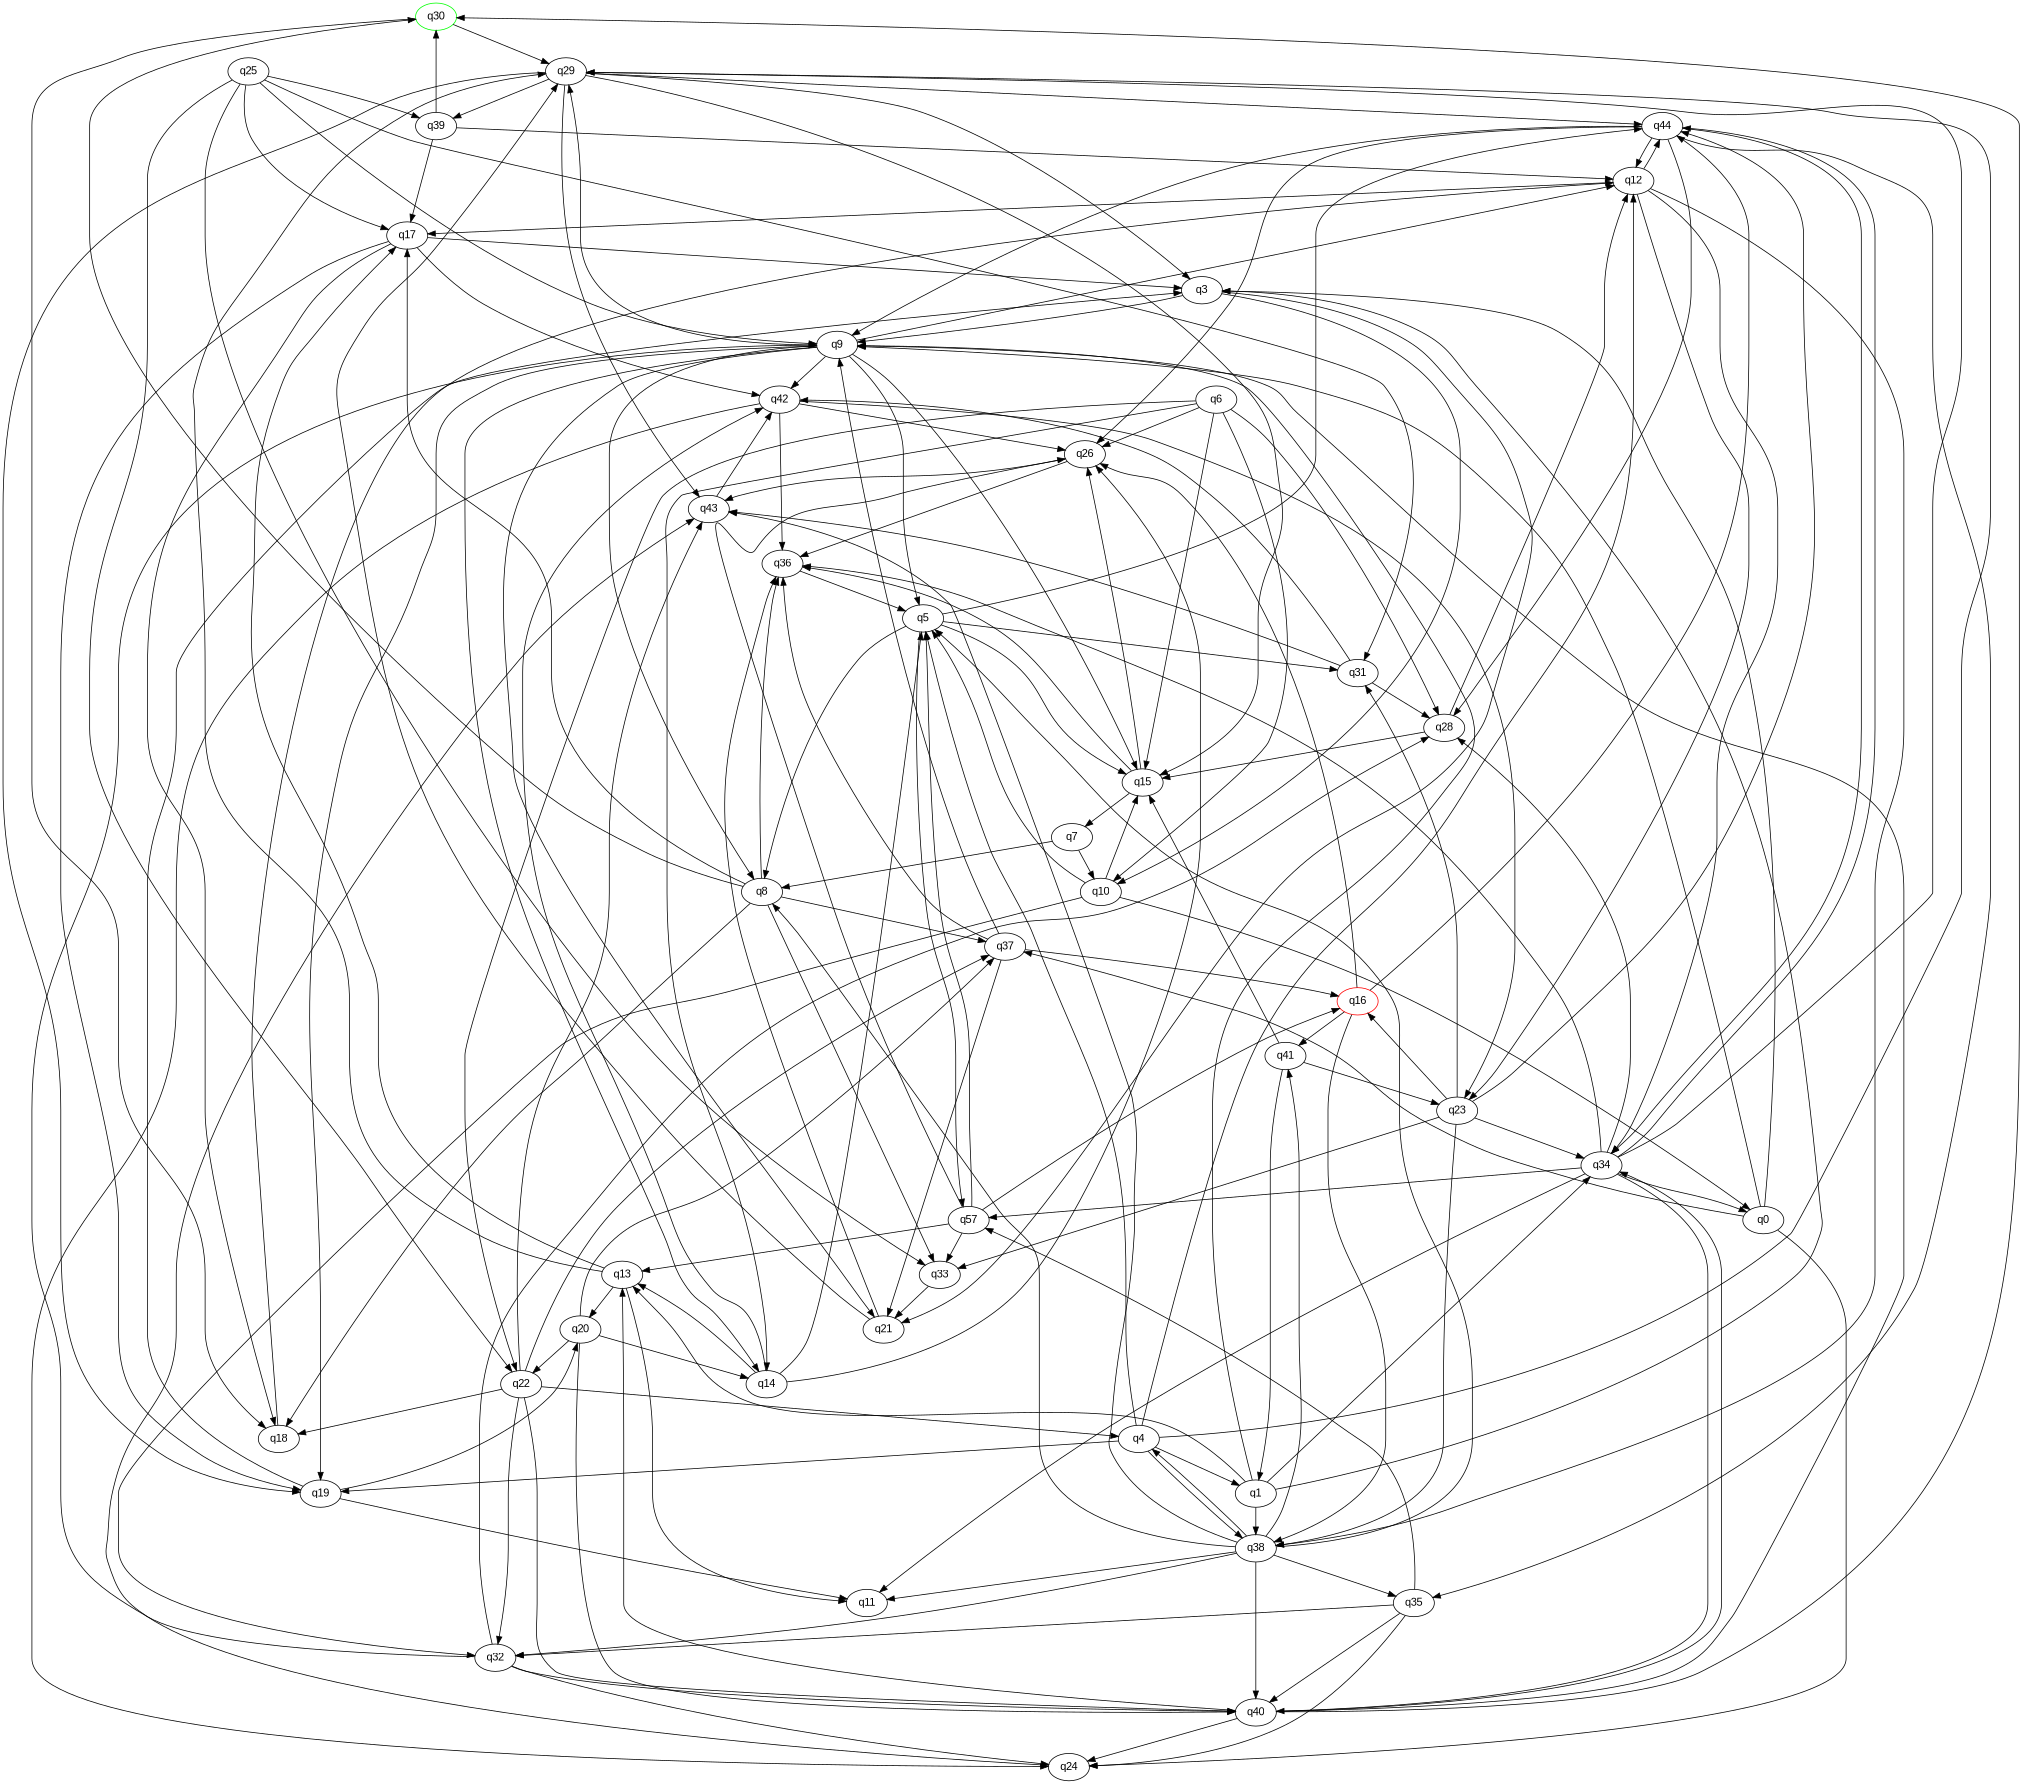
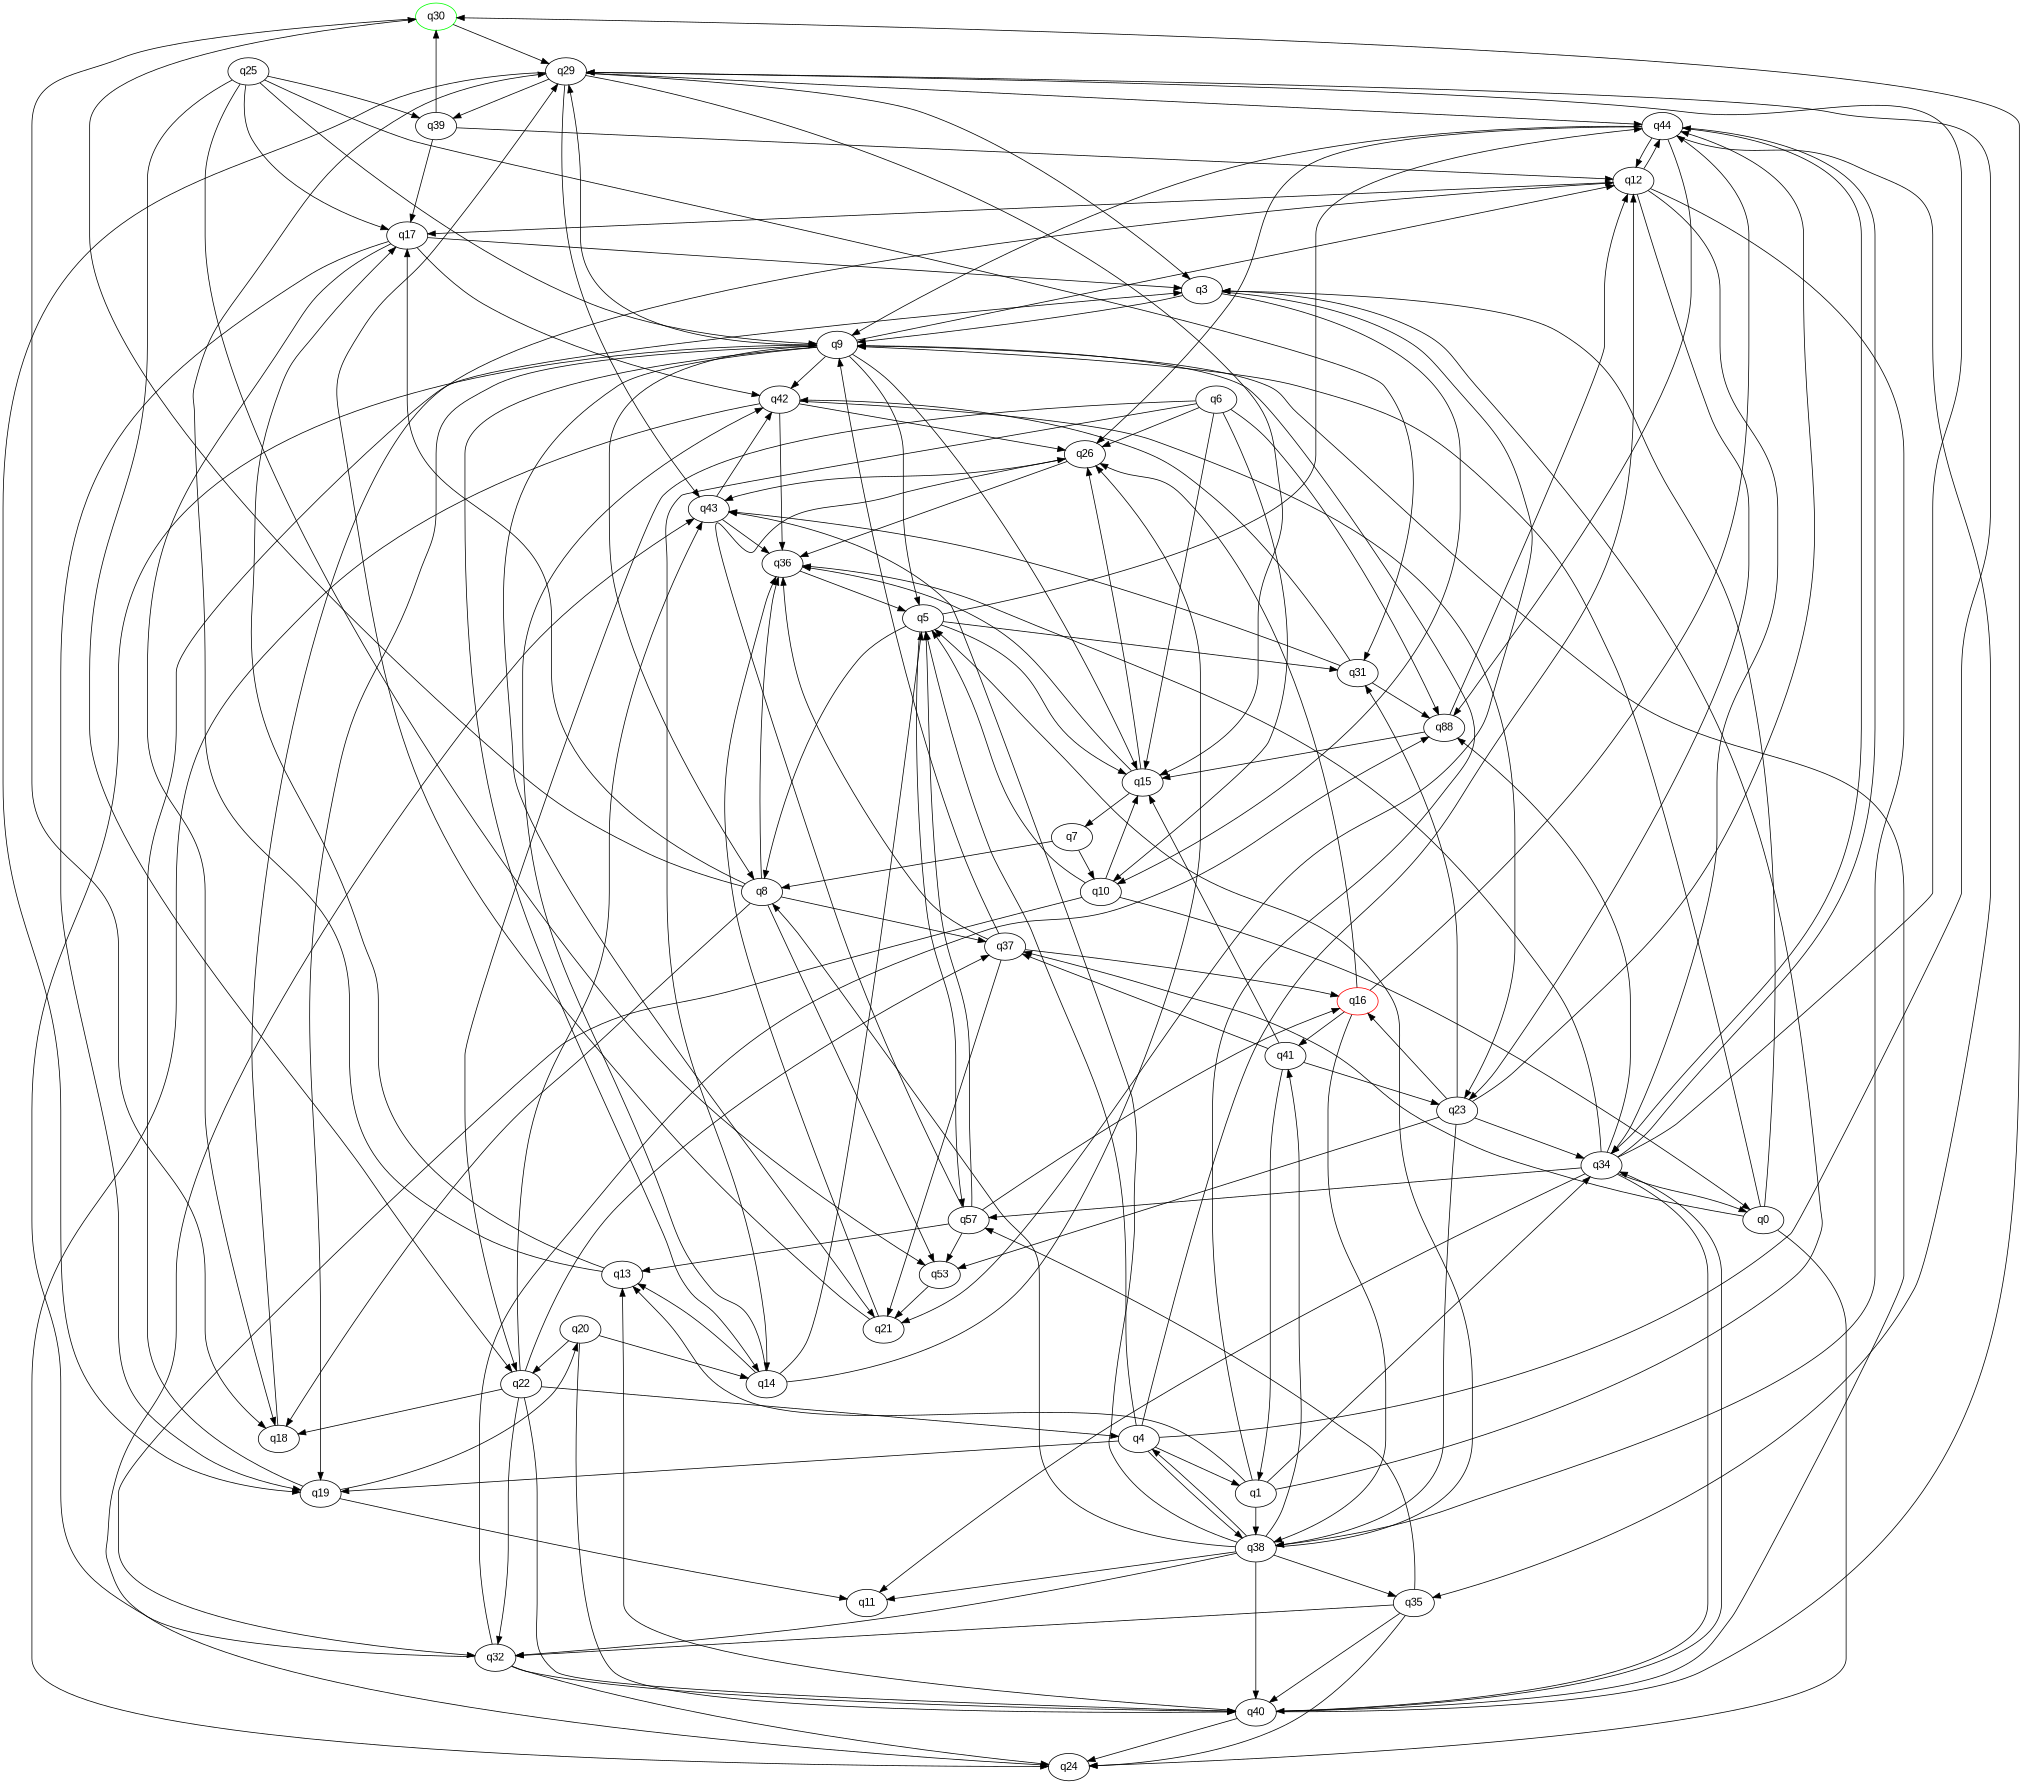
edge "q43" -> "q36": added
node "q28": label "q28" -> "q88"
edge "q20" -> "q37": now "q41" -> "q37"
node "q33": label "q33" -> "q53"
edge "q13" -> "q20": removed
edge "q13" -> "q11": removed
